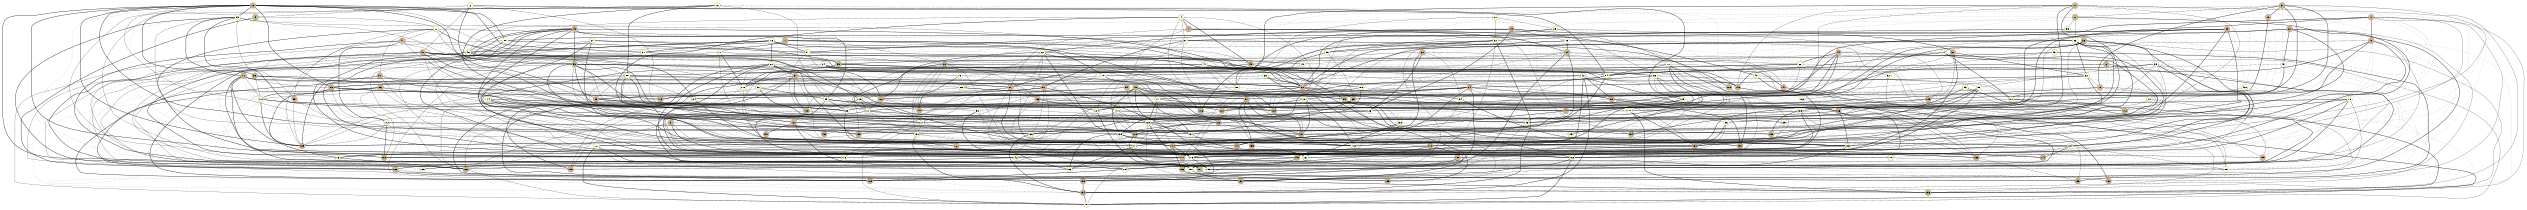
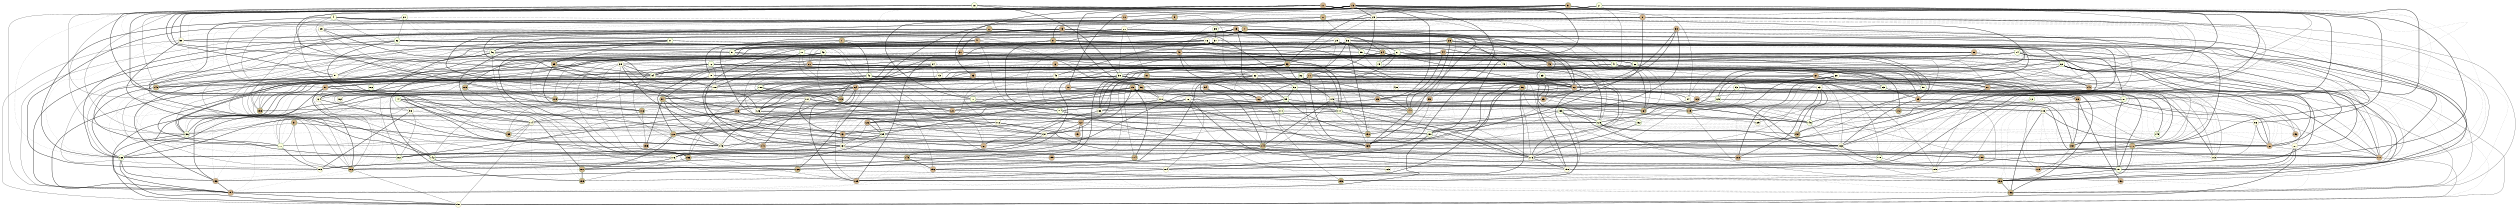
node "182": added
